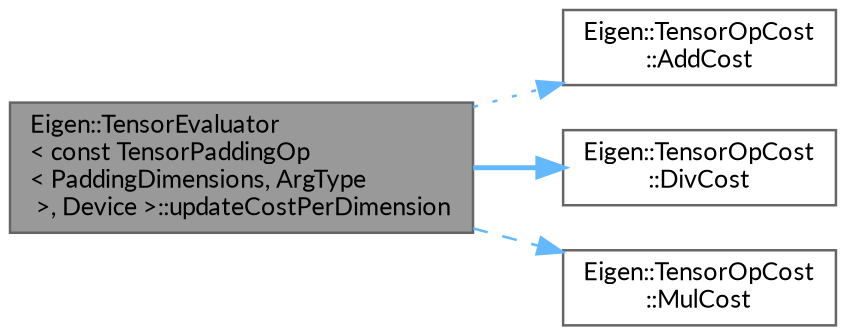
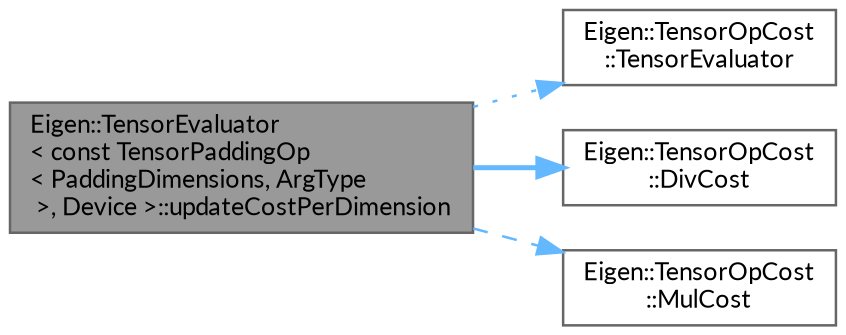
node "Eigen::TensorOpCost ::AddCost": label "Eigen::TensorOpCost ::AddCost" -> "Eigen::TensorOpCost ::TensorEvaluator"
